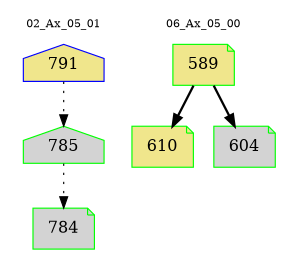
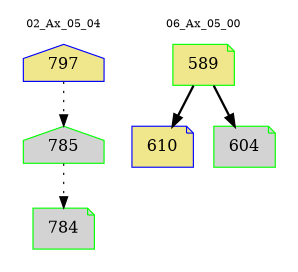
cluster "02_Ax_05_01": label "02_Ax_05_01" -> "02_Ax_05_04"
node "791": label "791" -> "797"
node "610": color green -> blue
